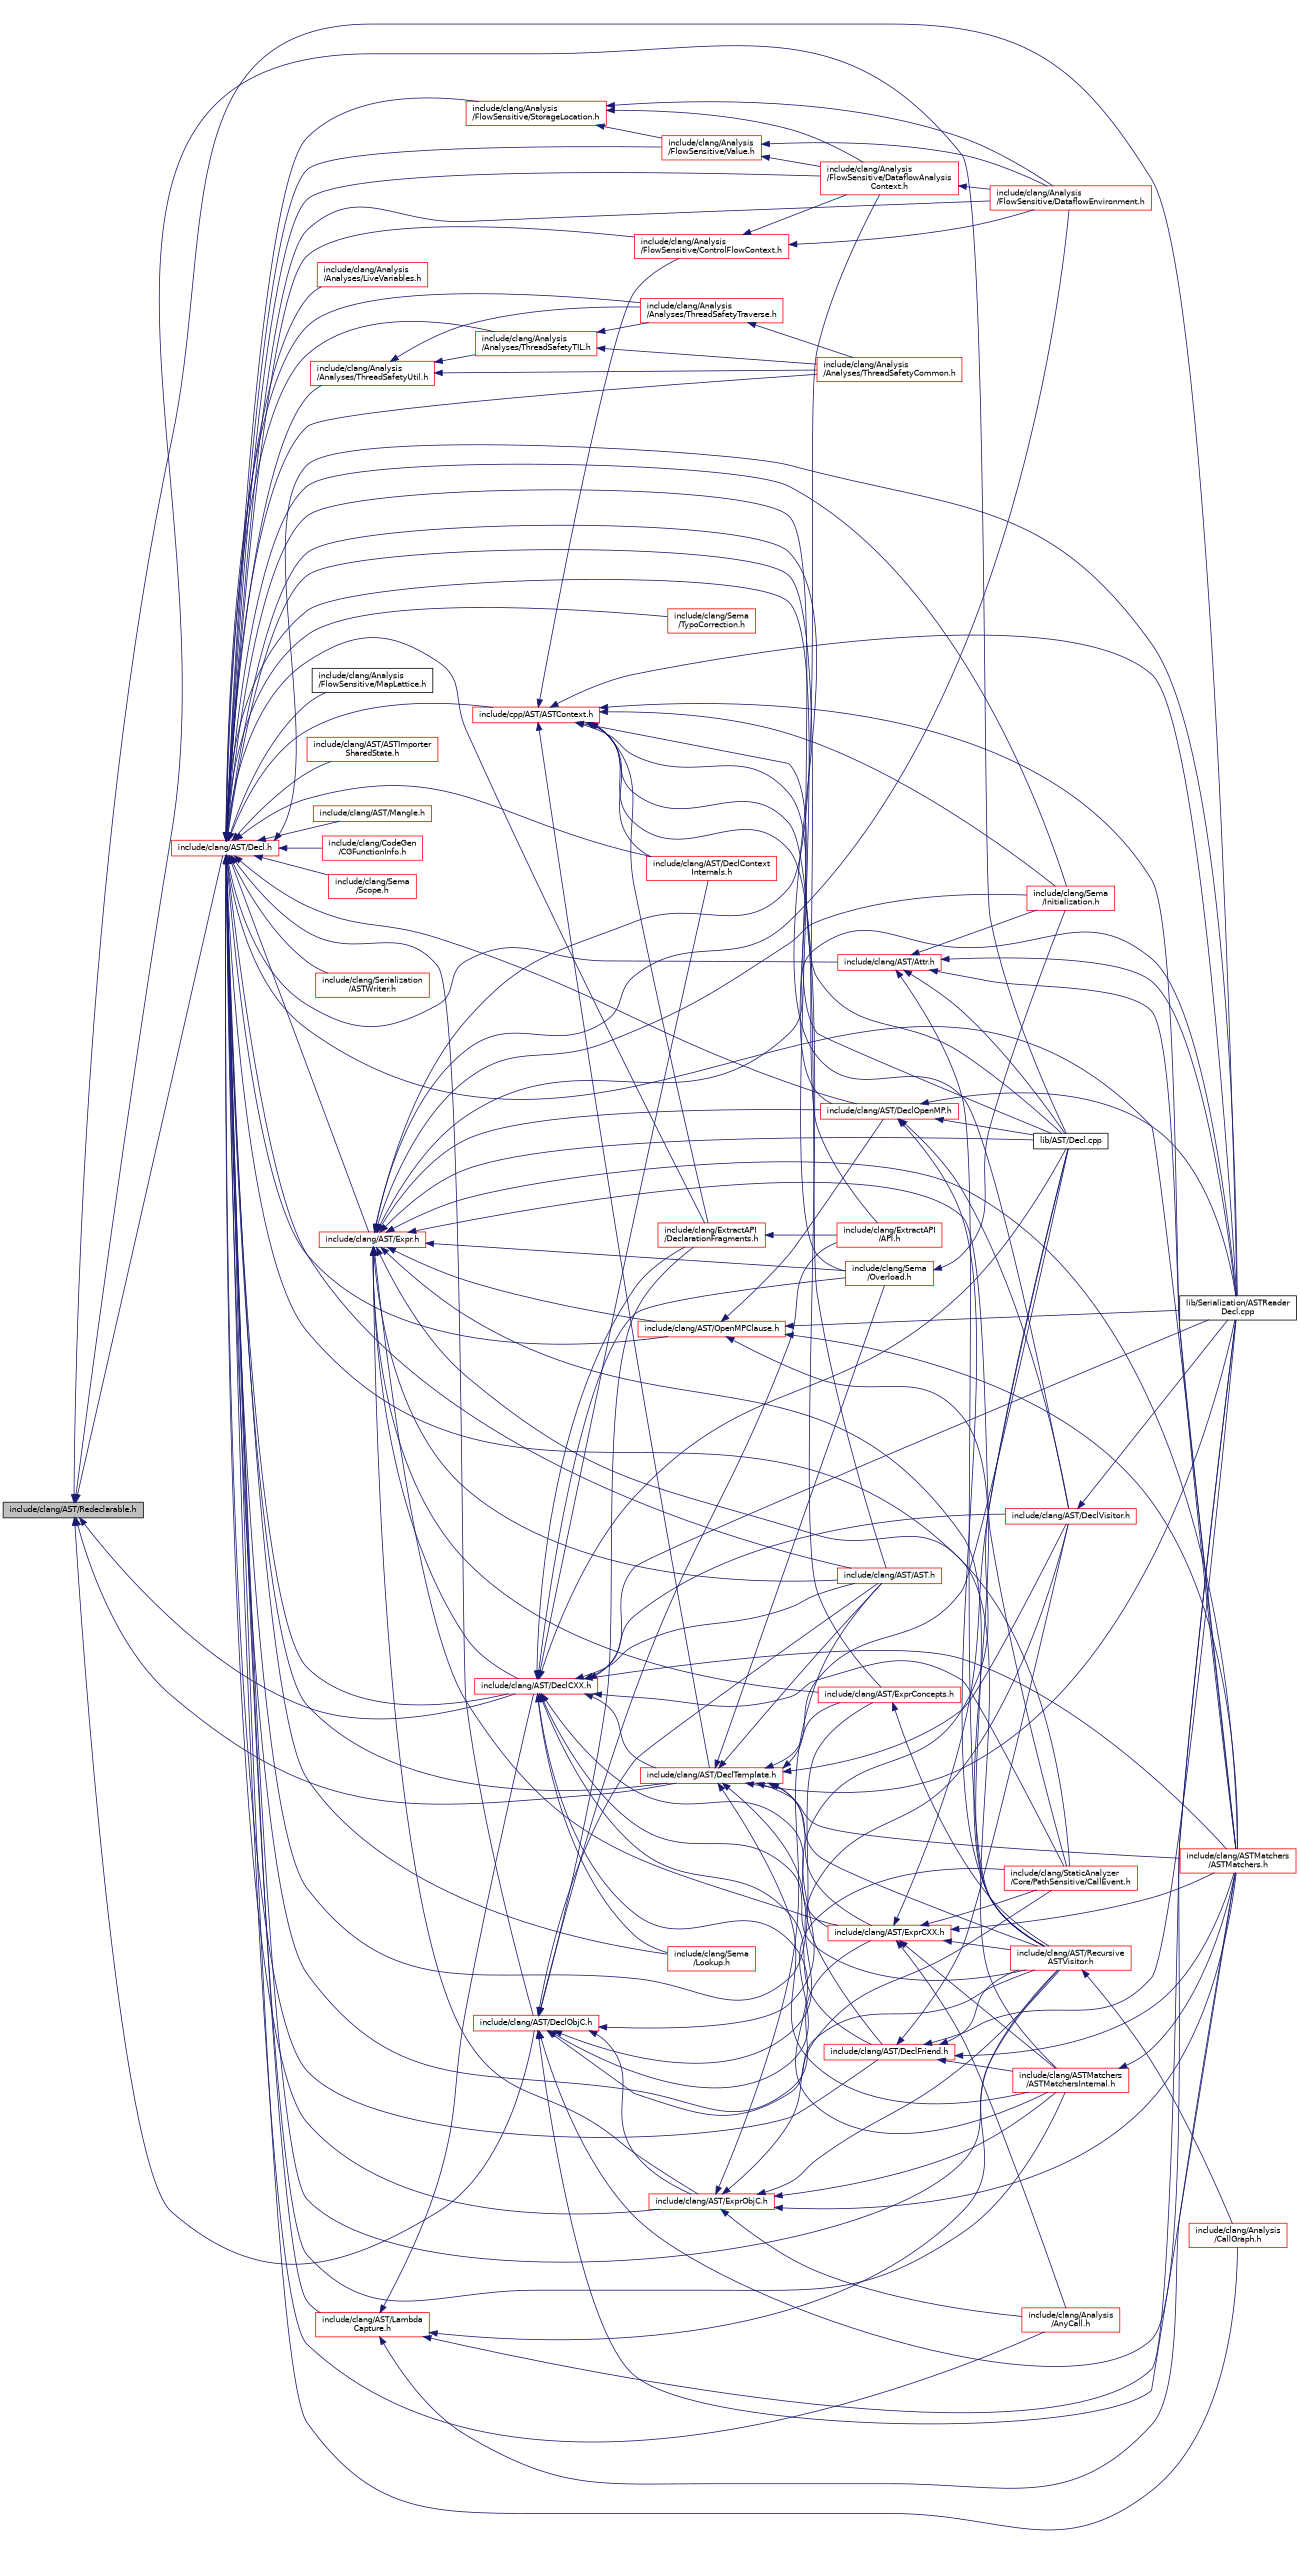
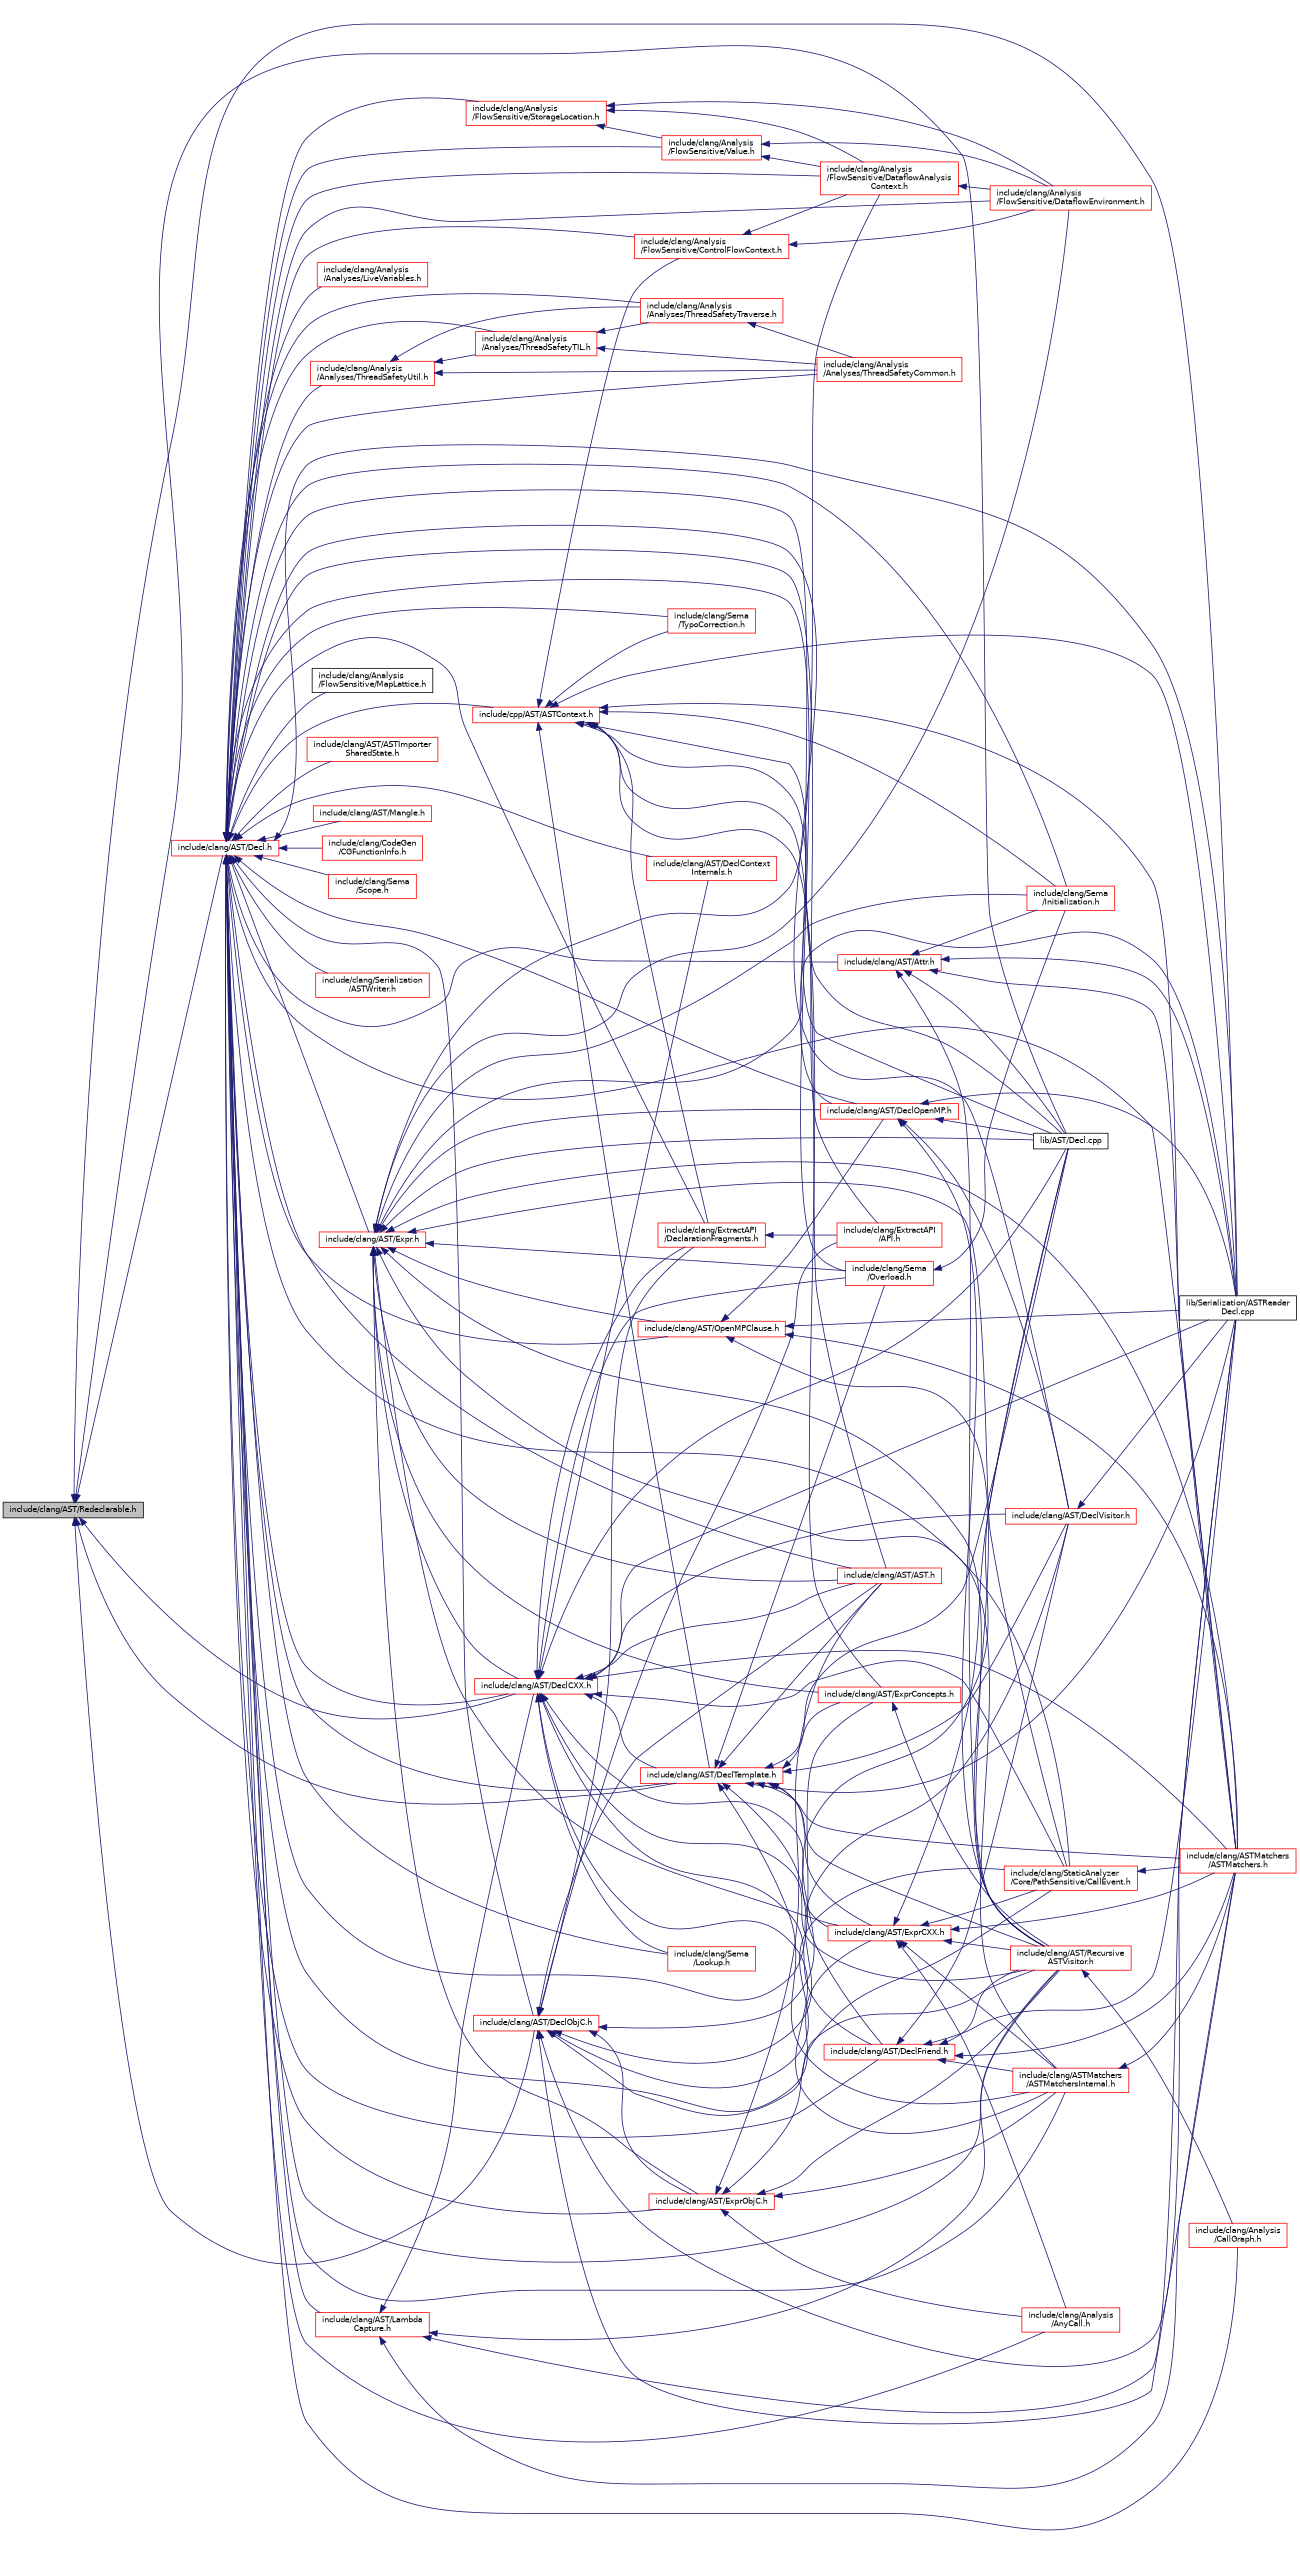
edge "include/clang/AST/DeclContext Internals.h" -> "include/cpp/AST/ASTContext.h": now "include/clang/Sema /TypoCorrection.h" -> "include/cpp/AST/ASTContext.h"
edge "include/clang/ASTMatchers /ASTMatchers.h" -> "include/clang/AST/ExprObjC.h": now "include/clang/ASTMatchers /ASTMatchers.h" -> "include/clang/StaticAnalyzer /Core/PathSensitive/CallEvent.h"
